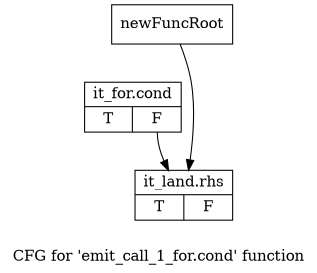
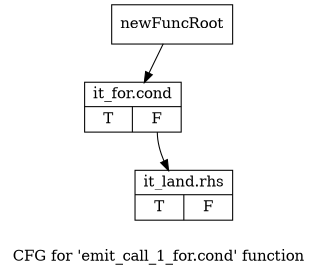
edge "newFuncRoot" -> "it_land.rhs": now "newFuncRoot" -> "it_for.cond"
